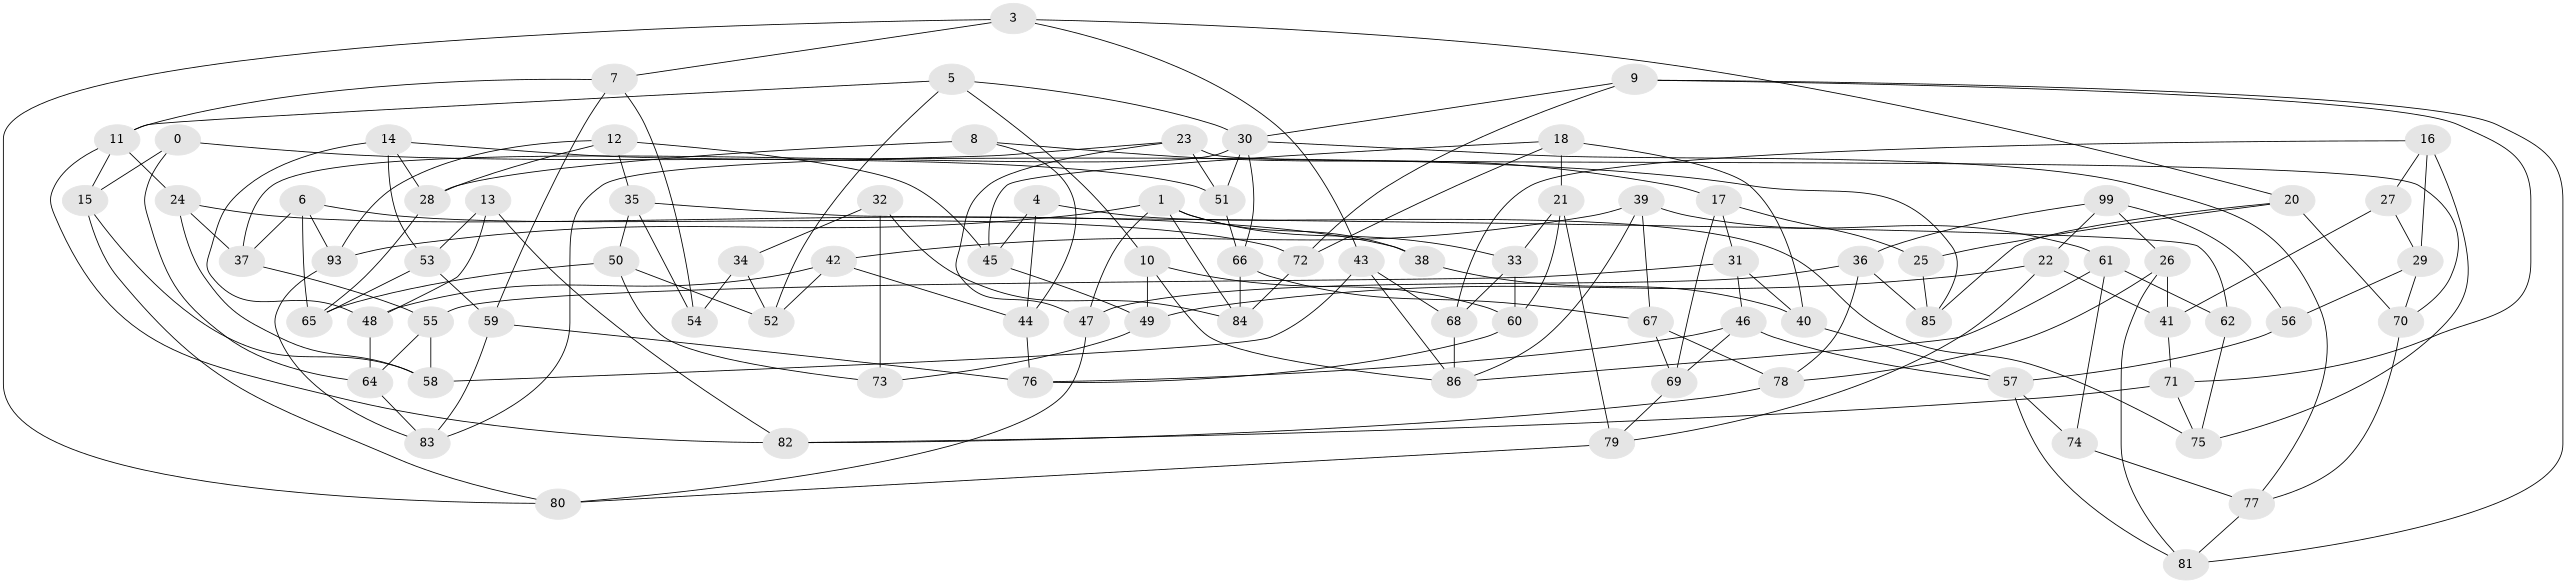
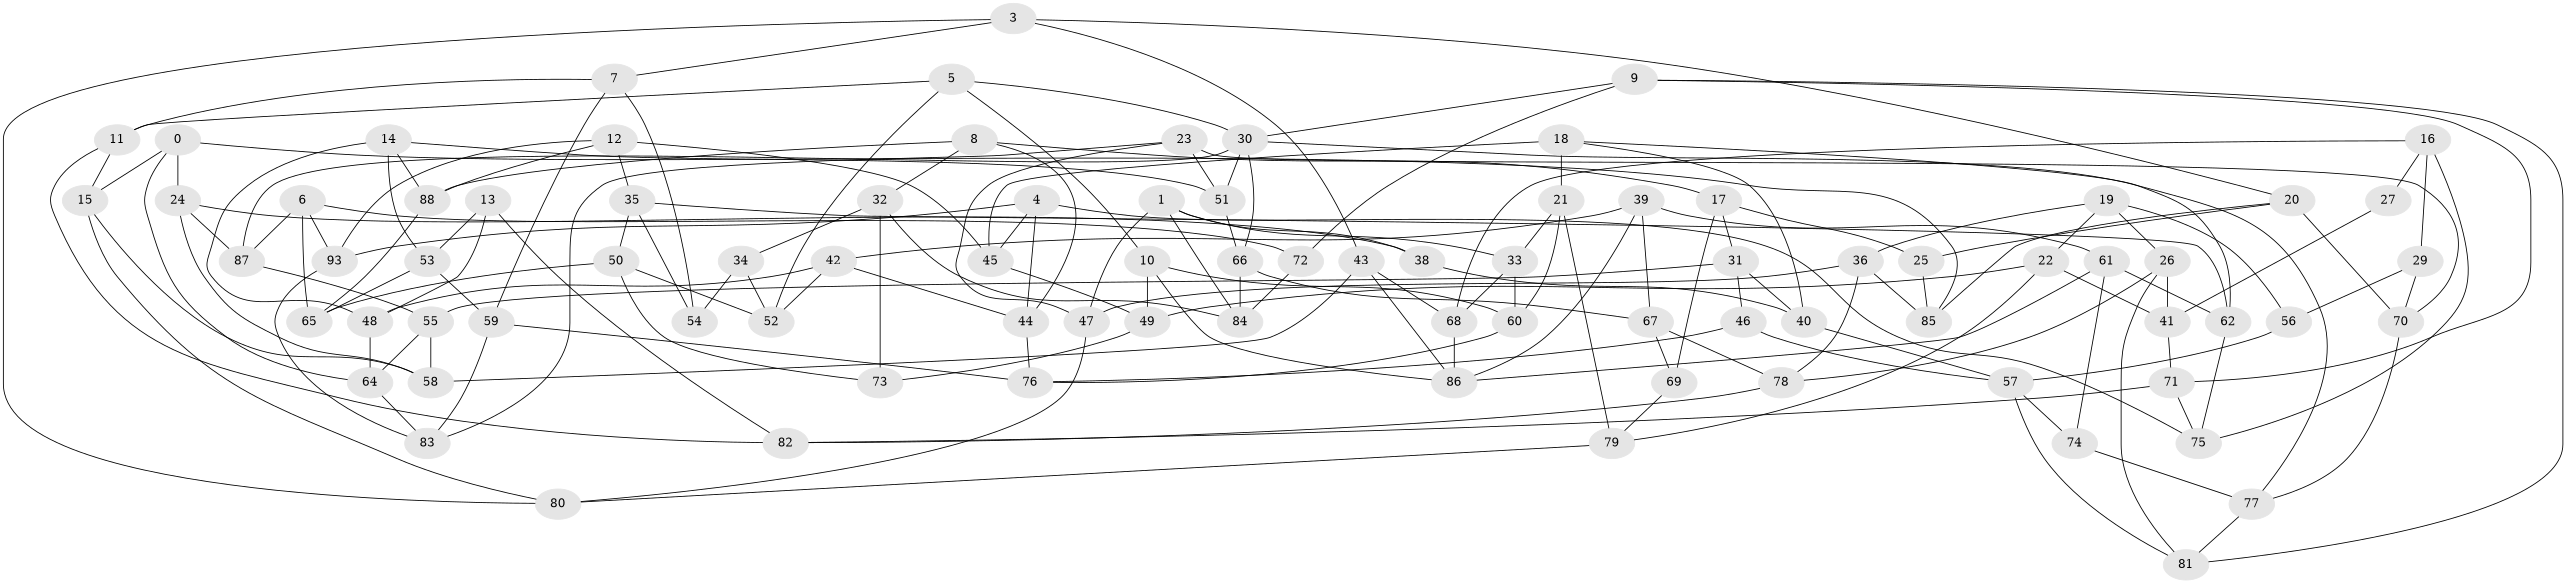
edge "11" -- "24": now "0" -- "24"
edge "8" -- "32": added
edge "18" -- "72": now "18" -- "62"
node "28": label "28" -> "88"
node "99": label "99" -> "19"
edge "1" -- "93": now "4" -- "93"
edge "27" -- "29": removed
node "37": label "37" -> "87"
edge "46" -- "69": removed
